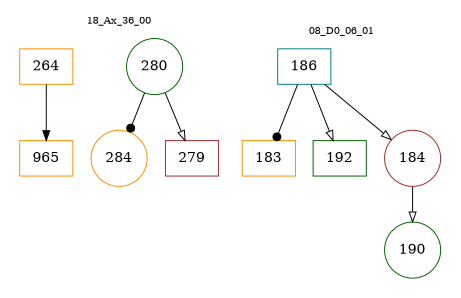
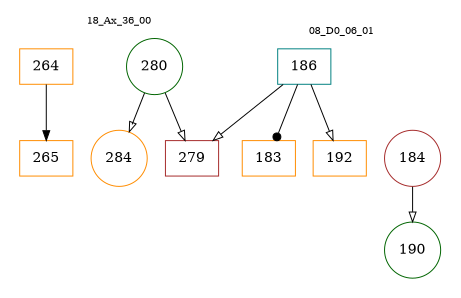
edge "280" -> "284": arrowhead dot -> onormal
edge "186" -> "184": now "186" -> "279"
node "965": label "965" -> "265"
node "192": color darkgreen -> darkorange
